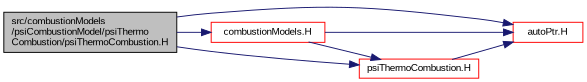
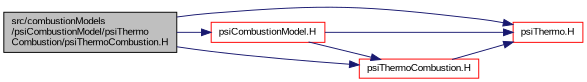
node "combustionModels.H": label "combustionModels.H" -> "psiCombustionModel.H"
node "autoPtr.H": label "autoPtr.H" -> "psiThermo.H"
